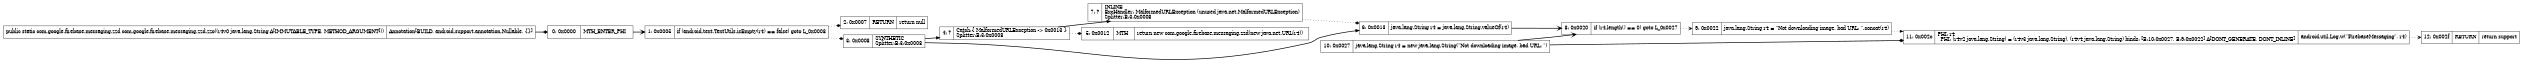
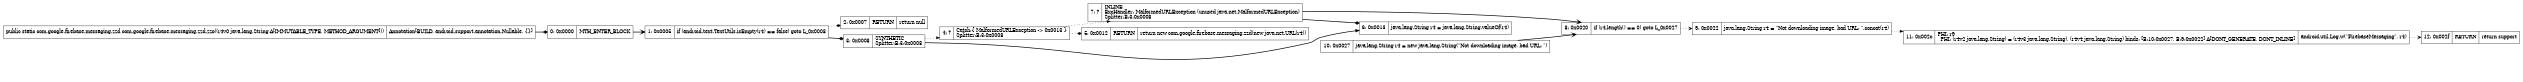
edge "7: ?" -> "6: 0x0013": style dotted -> bold
edge "4: ?" -> "7: ?": style bold -> dotted
edge "6: 0x0013" -> "8: 0x0020": now "7: ?" -> "8: 0x0020"
node "0: 0x0000": text "MTH_ENTER_PHI" -> "MTH_ENTER_BLOCK"
node "5: 0x0012": text "MTH" -> "RETURN"
node "11: 0x002c": text "PHI: r4" -> "PHI: r9"
edge "1: 0x0005" -> "3: 0x0008": style dotted -> bold
edge "3: 0x0008" -> "4: ?": style bold -> dotted
edge "10: 0x0027" -> "11: 0x002c": removed
